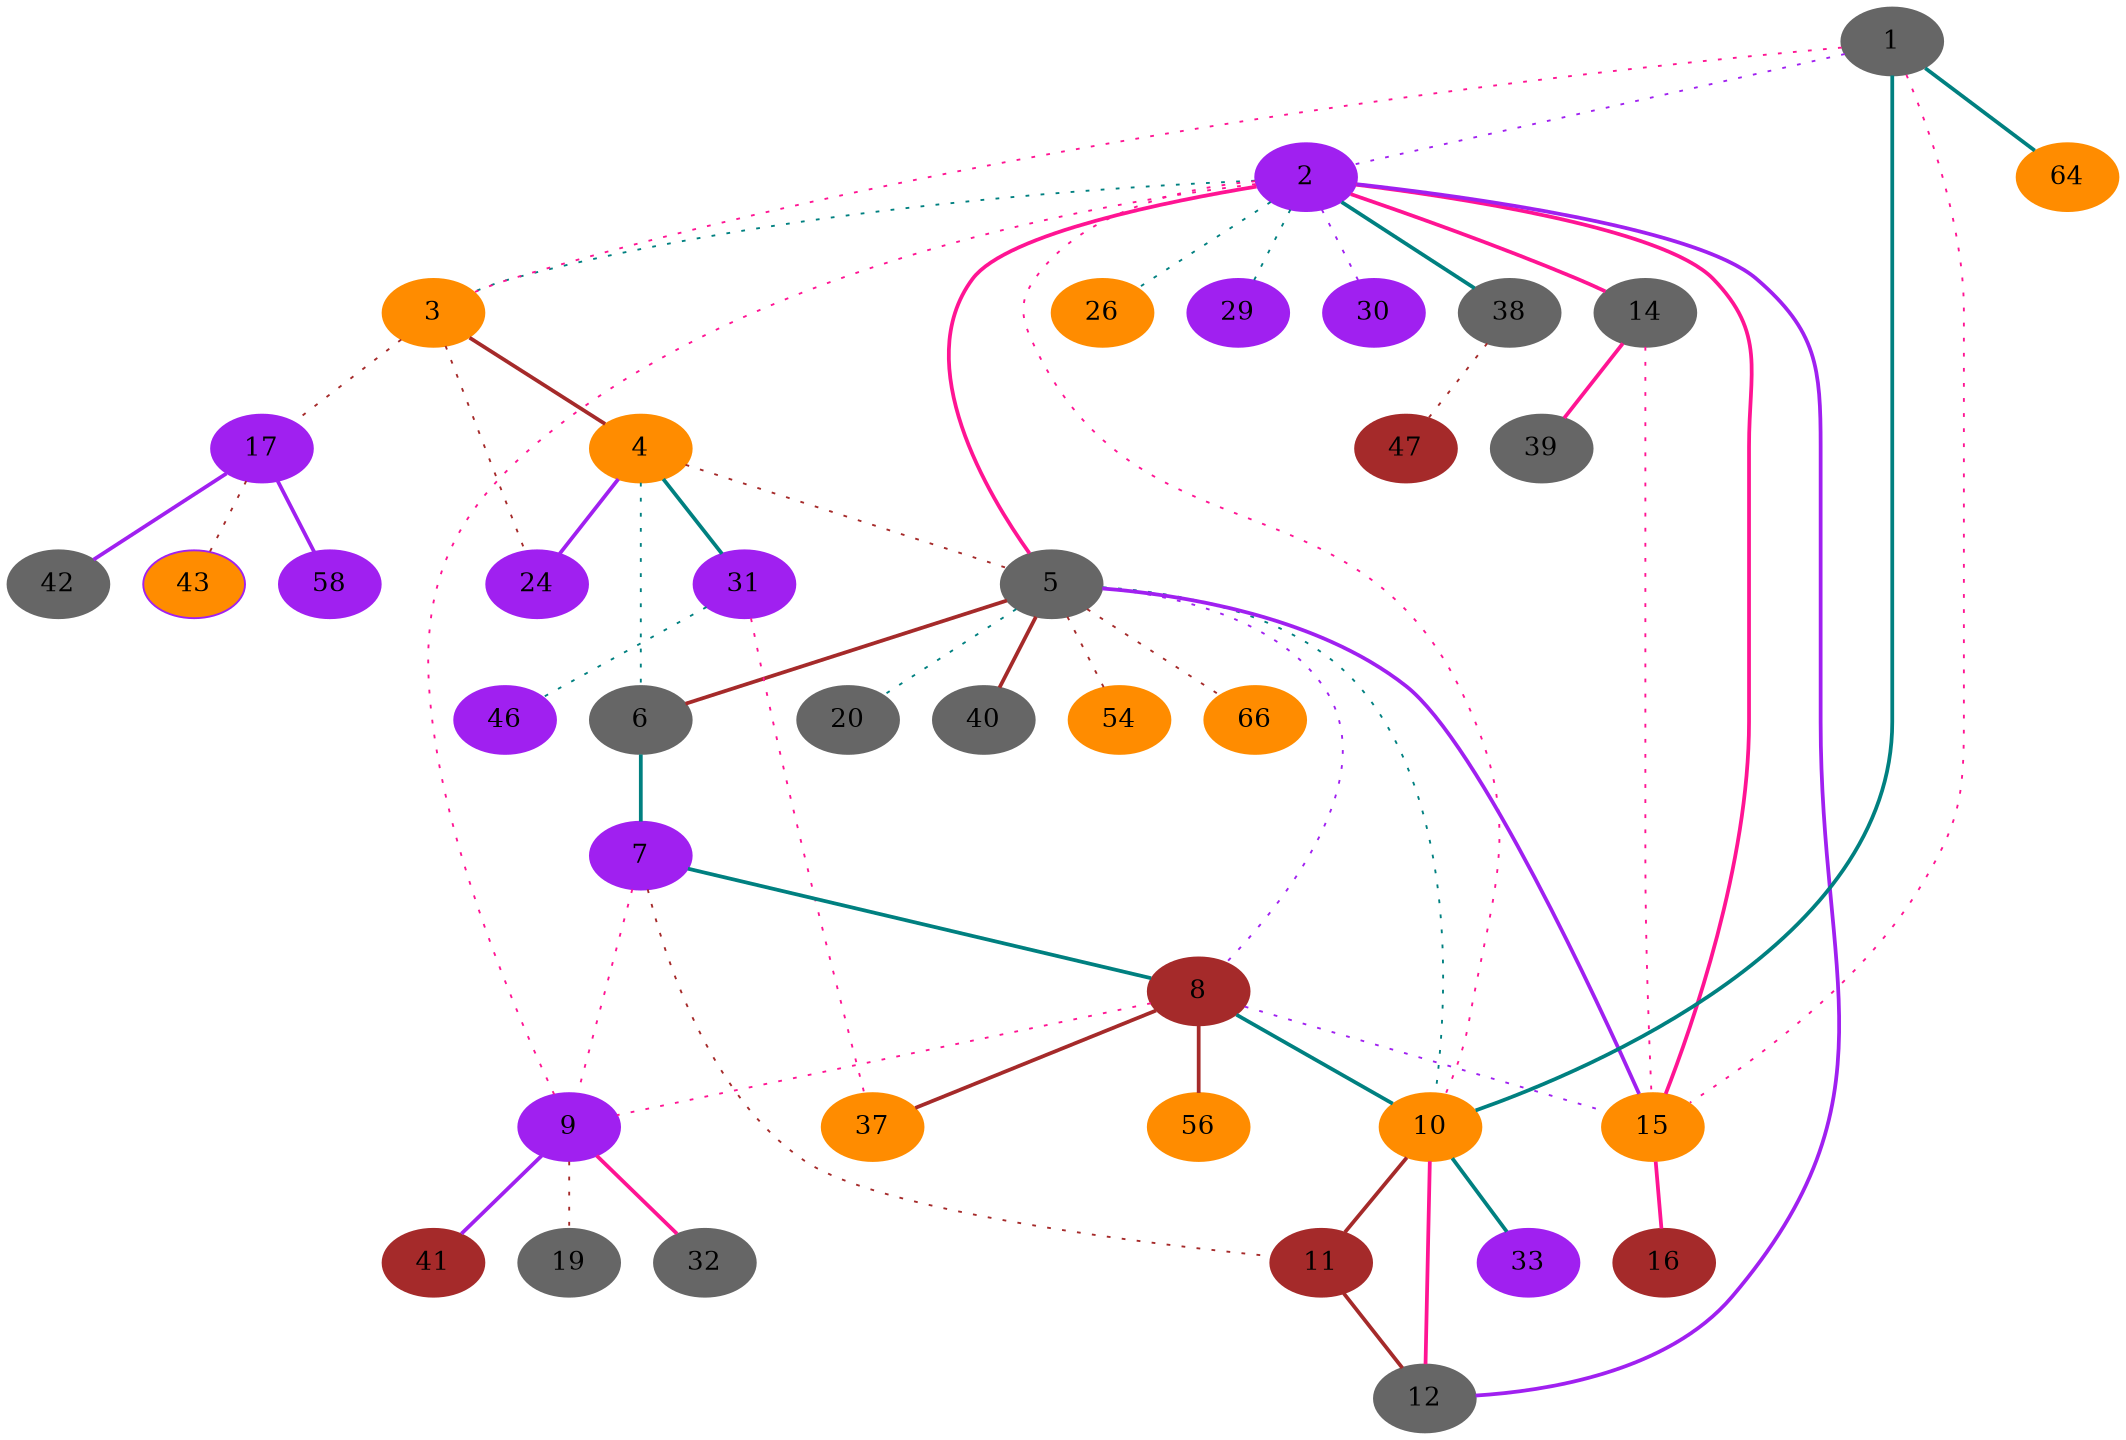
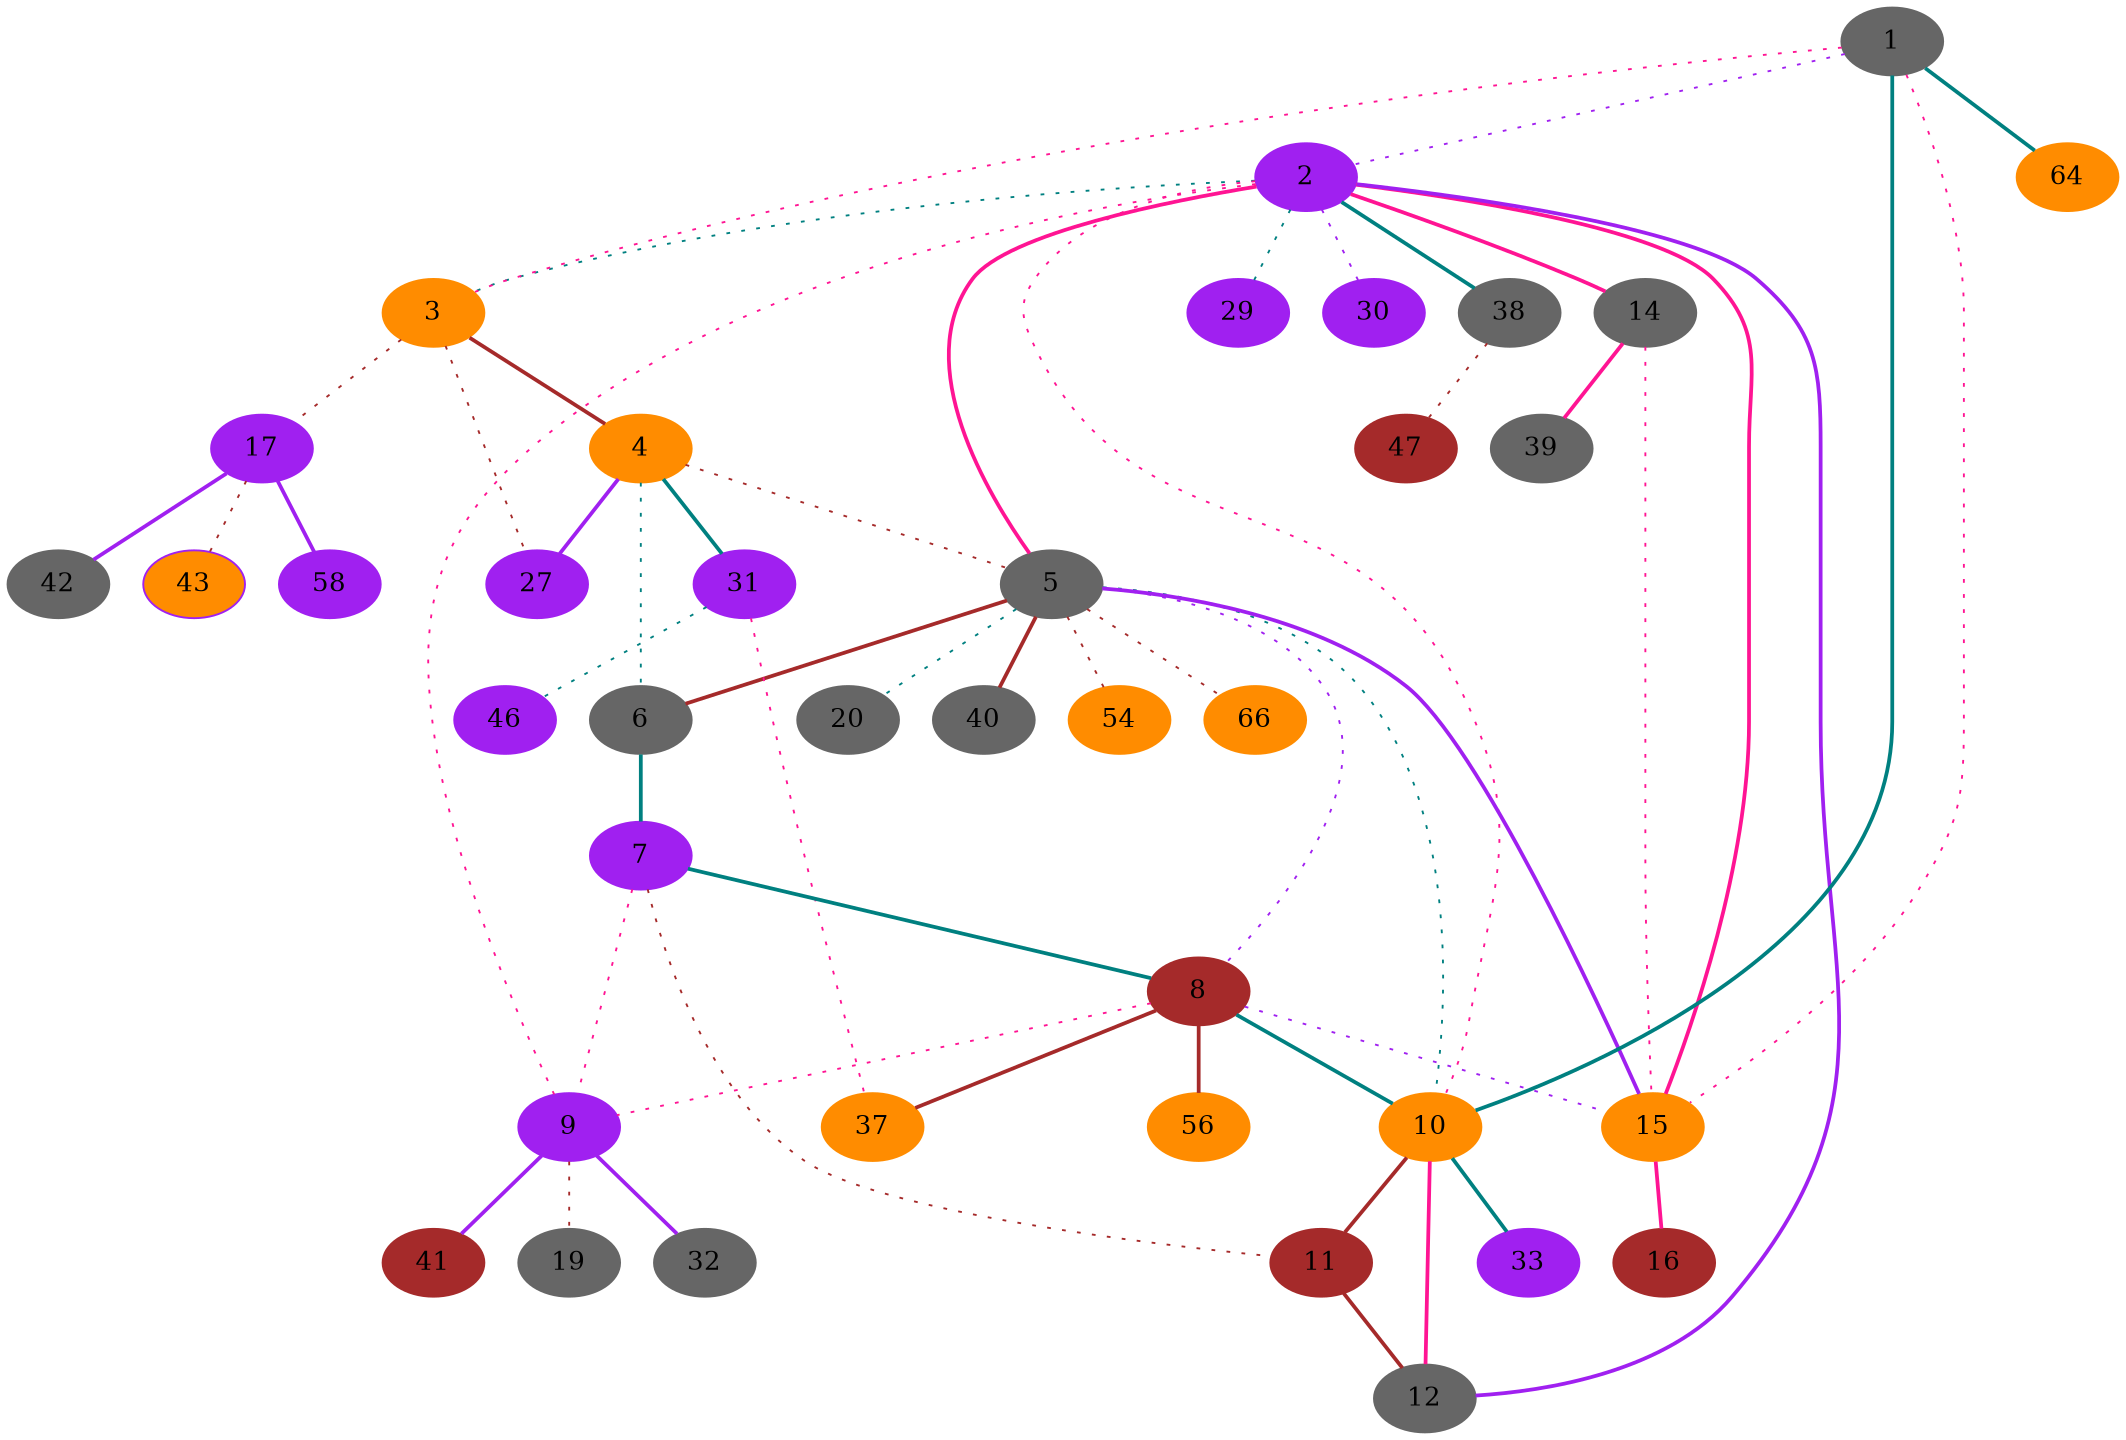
node "26": removed
node "24": label "24" -> "27"
edge "9" -- "32": color deeppink -> purple
